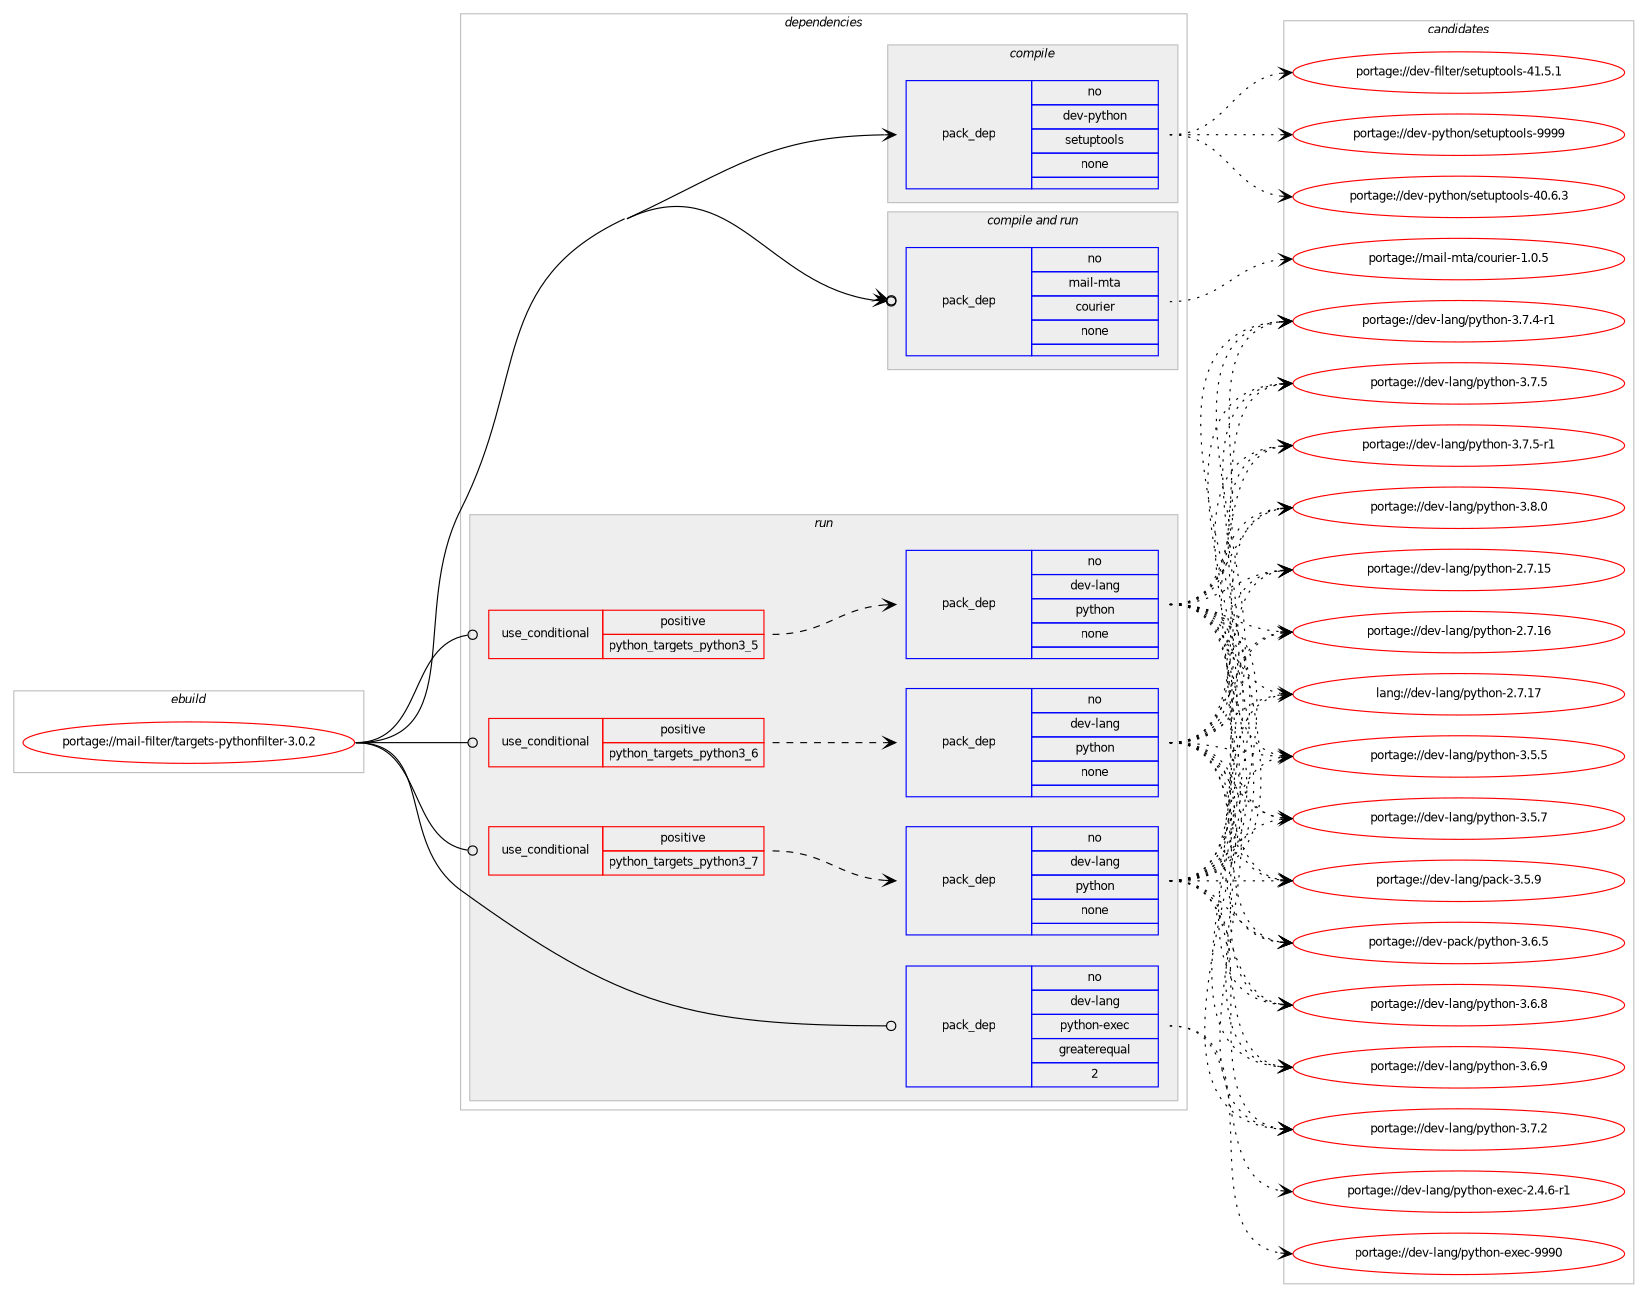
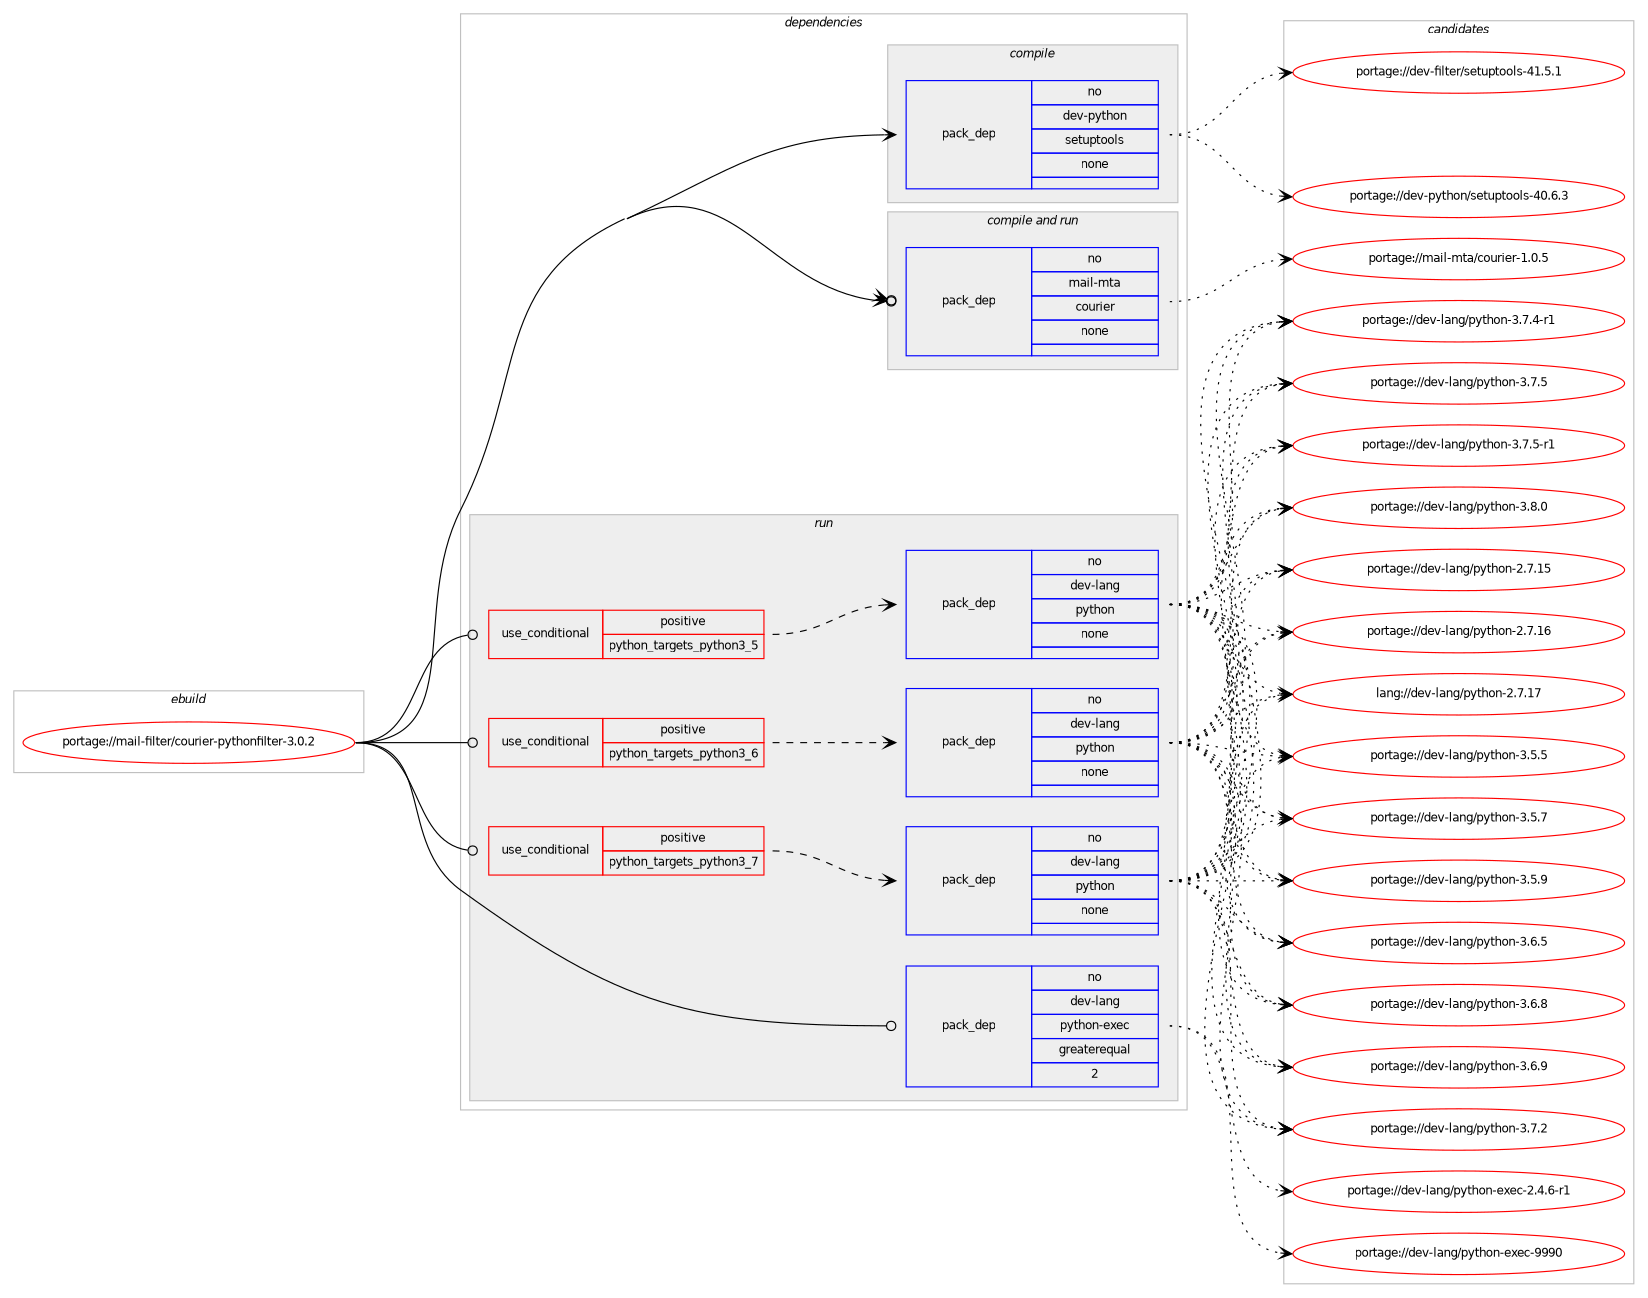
node "portage://dev-python/setuptools-9999": removed
node "portage://mail-filter/targets-pythonfilter-3.0.2": label "portage://mail-filter/targets-pythonfilter-3.0.2" -> "portage://mail-filter/courier-pythonfilter-3.0.2"
node "portage://dev-lang/pack-3.5.9": label "portage://dev-lang/pack-3.5.9" -> "portage://dev-lang/python-3.5.9"
node "portage://dev-pack/python-3.6.5": label "portage://dev-pack/python-3.6.5" -> "portage://dev-lang/python-3.6.5"
